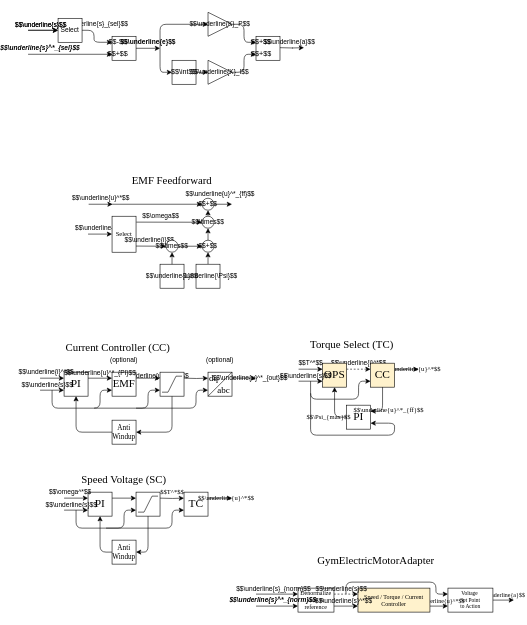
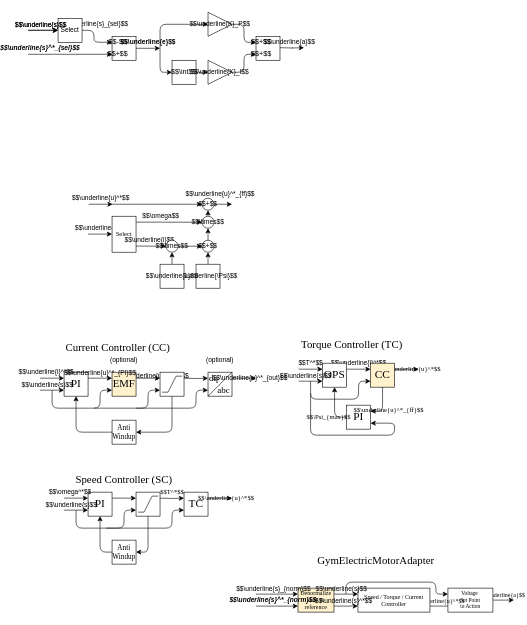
node "EMF Feedforward": removed
node "Torque Select (TC)": label "Torque Select (TC)" -> "Torque Controller (TC)"
edge "OPS" -> "CC": style dashed -> solid
node "OPS": fillcolor #fff2cc -> #ffffff
node "EMF": fillcolor #ffffff -> #fff2cc
node "Speed Voltage (SC)": label "Speed Voltage (SC)" -> "Speed Controller (SC)"
edge "Denormalize state & reference" -> "Speed / Torque / Current Controller": style dashed -> solid
node "Denormalize state & reference": fillcolor #ffffff -> #fff2cc
node "Speed / Torque / Current Controller": fillcolor #fff2cc -> #ffffff
edge "Speed / Torque / Current Controller" -> "Voltage Set Point to Action": arrowhead classic -> none
